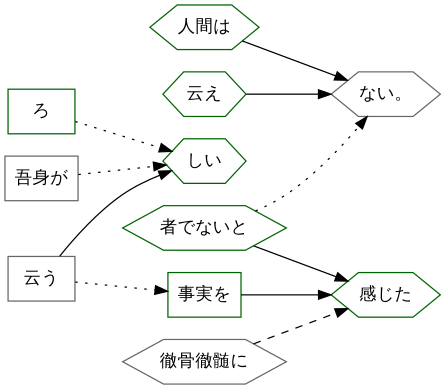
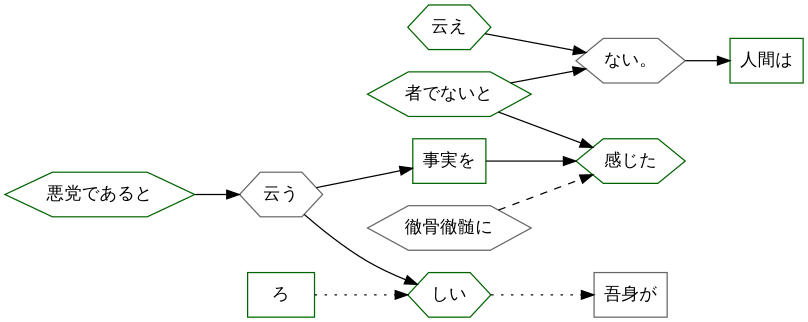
node "人間は": shape hexagon -> box
edge "人間は" -> "ない。": reversed
edge "吾身が" -> "しい": reversed
edge "者でないと" -> "ない。": style dotted -> solid
node "悪党であると": added
node "云う": shape box -> hexagon
edge "云う" -> "事実を": style dotted -> solid
